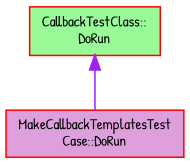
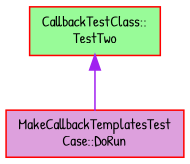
node "CallbackTestClass:: DoRun": label "CallbackTestClass:: DoRun" -> "CallbackTestClass:: TestTwo"
